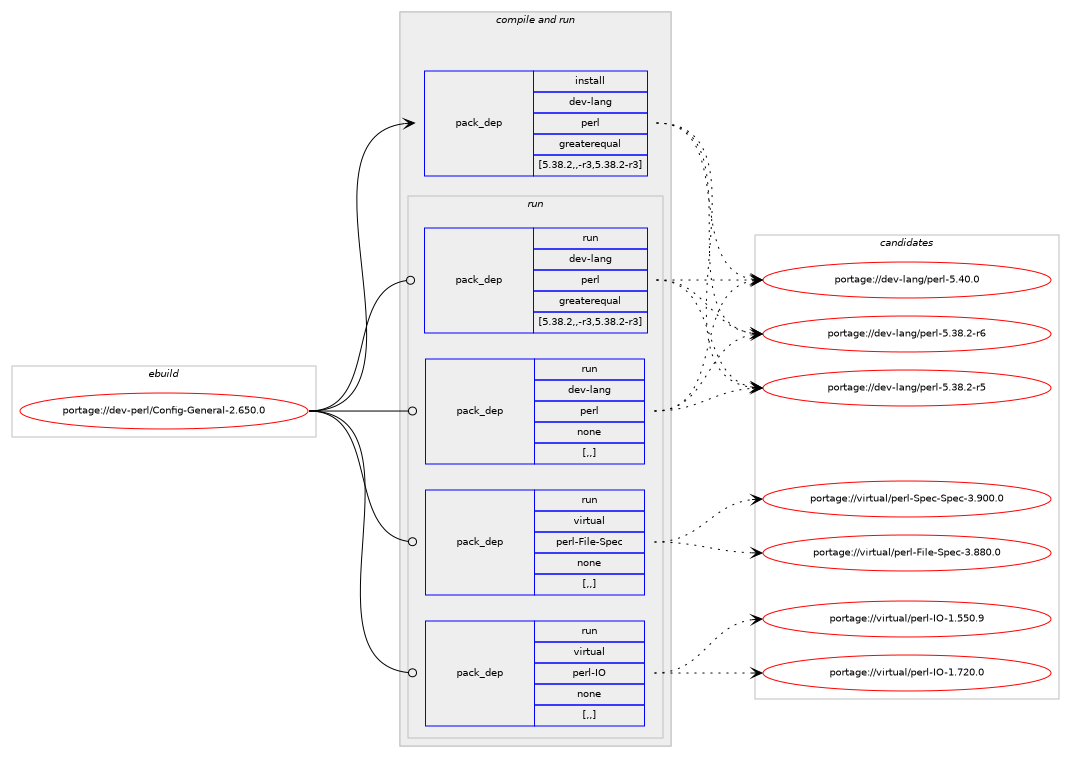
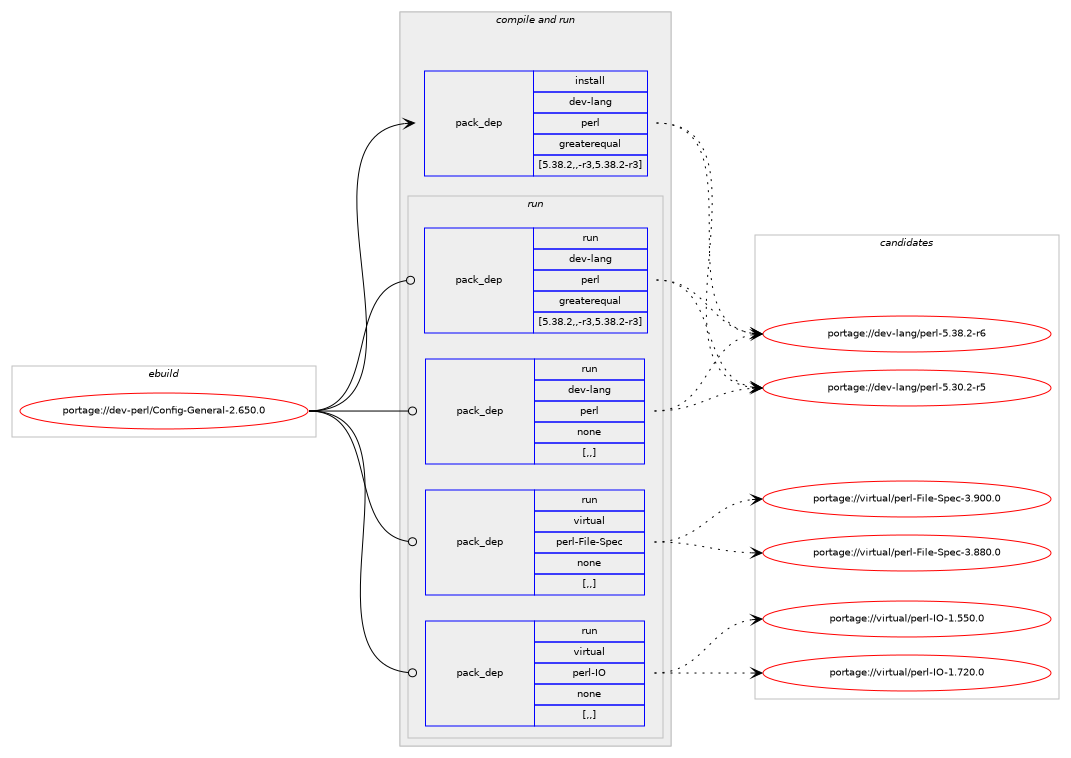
node "portage://dev-lang/perl-5.40.0": removed
node "portage://dev-lang/perl-5.38.2-r5": label "portage://dev-lang/perl-5.38.2-r5" -> "portage://dev-lang/perl-5.30.2-r5"
node "portage://virtual/perl-Spec-Spec-3.900.0": label "portage://virtual/perl-Spec-Spec-3.900.0" -> "portage://virtual/perl-File-Spec-3.900.0"
node "portage://virtual/perl-IO-1.550.9": label "portage://virtual/perl-IO-1.550.9" -> "portage://virtual/perl-IO-1.550.0"
